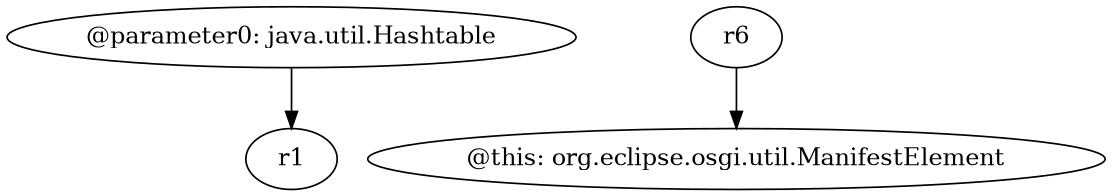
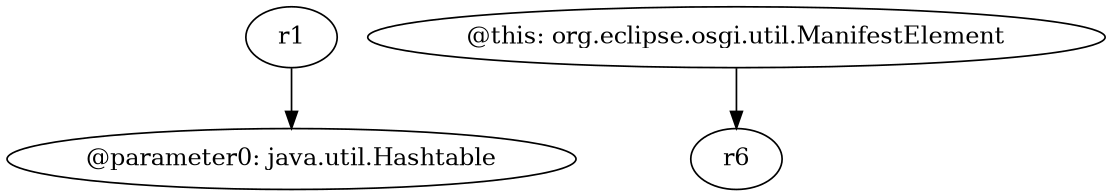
edge "@parameter0: java.util.Hashtable" -> "r1": reversed
edge "r6" -> "@this: org.eclipse.osgi.util.ManifestElement": reversed
